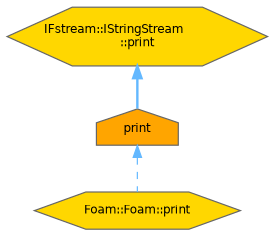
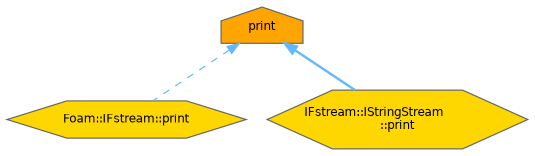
edge "print" -> "IFstream::IStringStream ::print": reversed
node "Foam::Foam::print": label "Foam::Foam::print" -> "Foam::IFstream::print"
